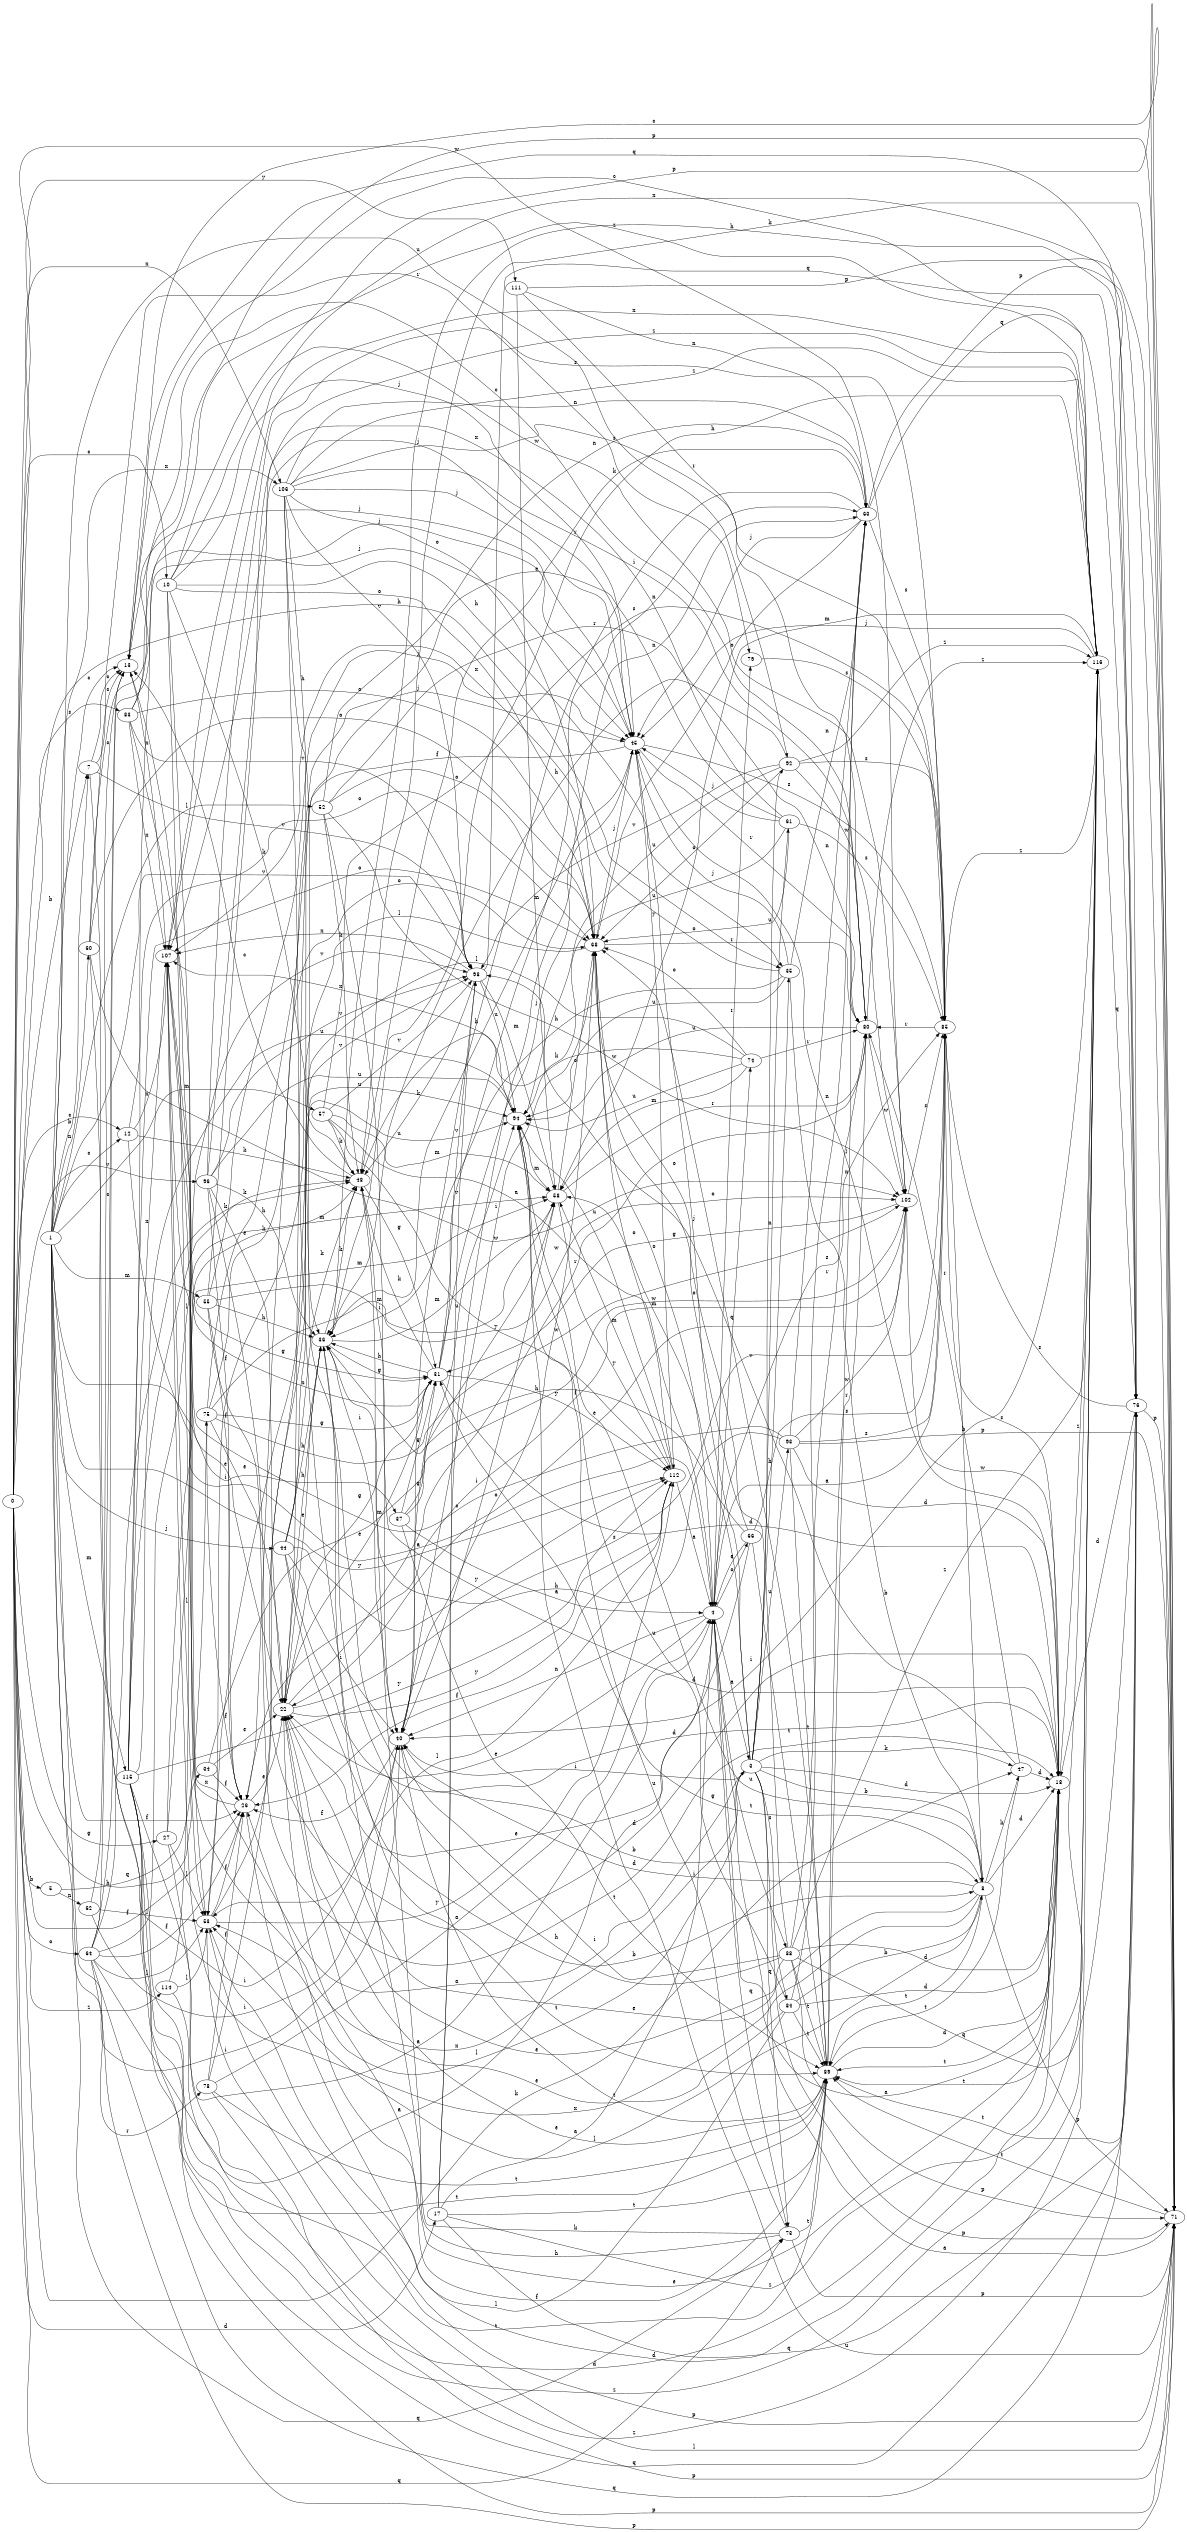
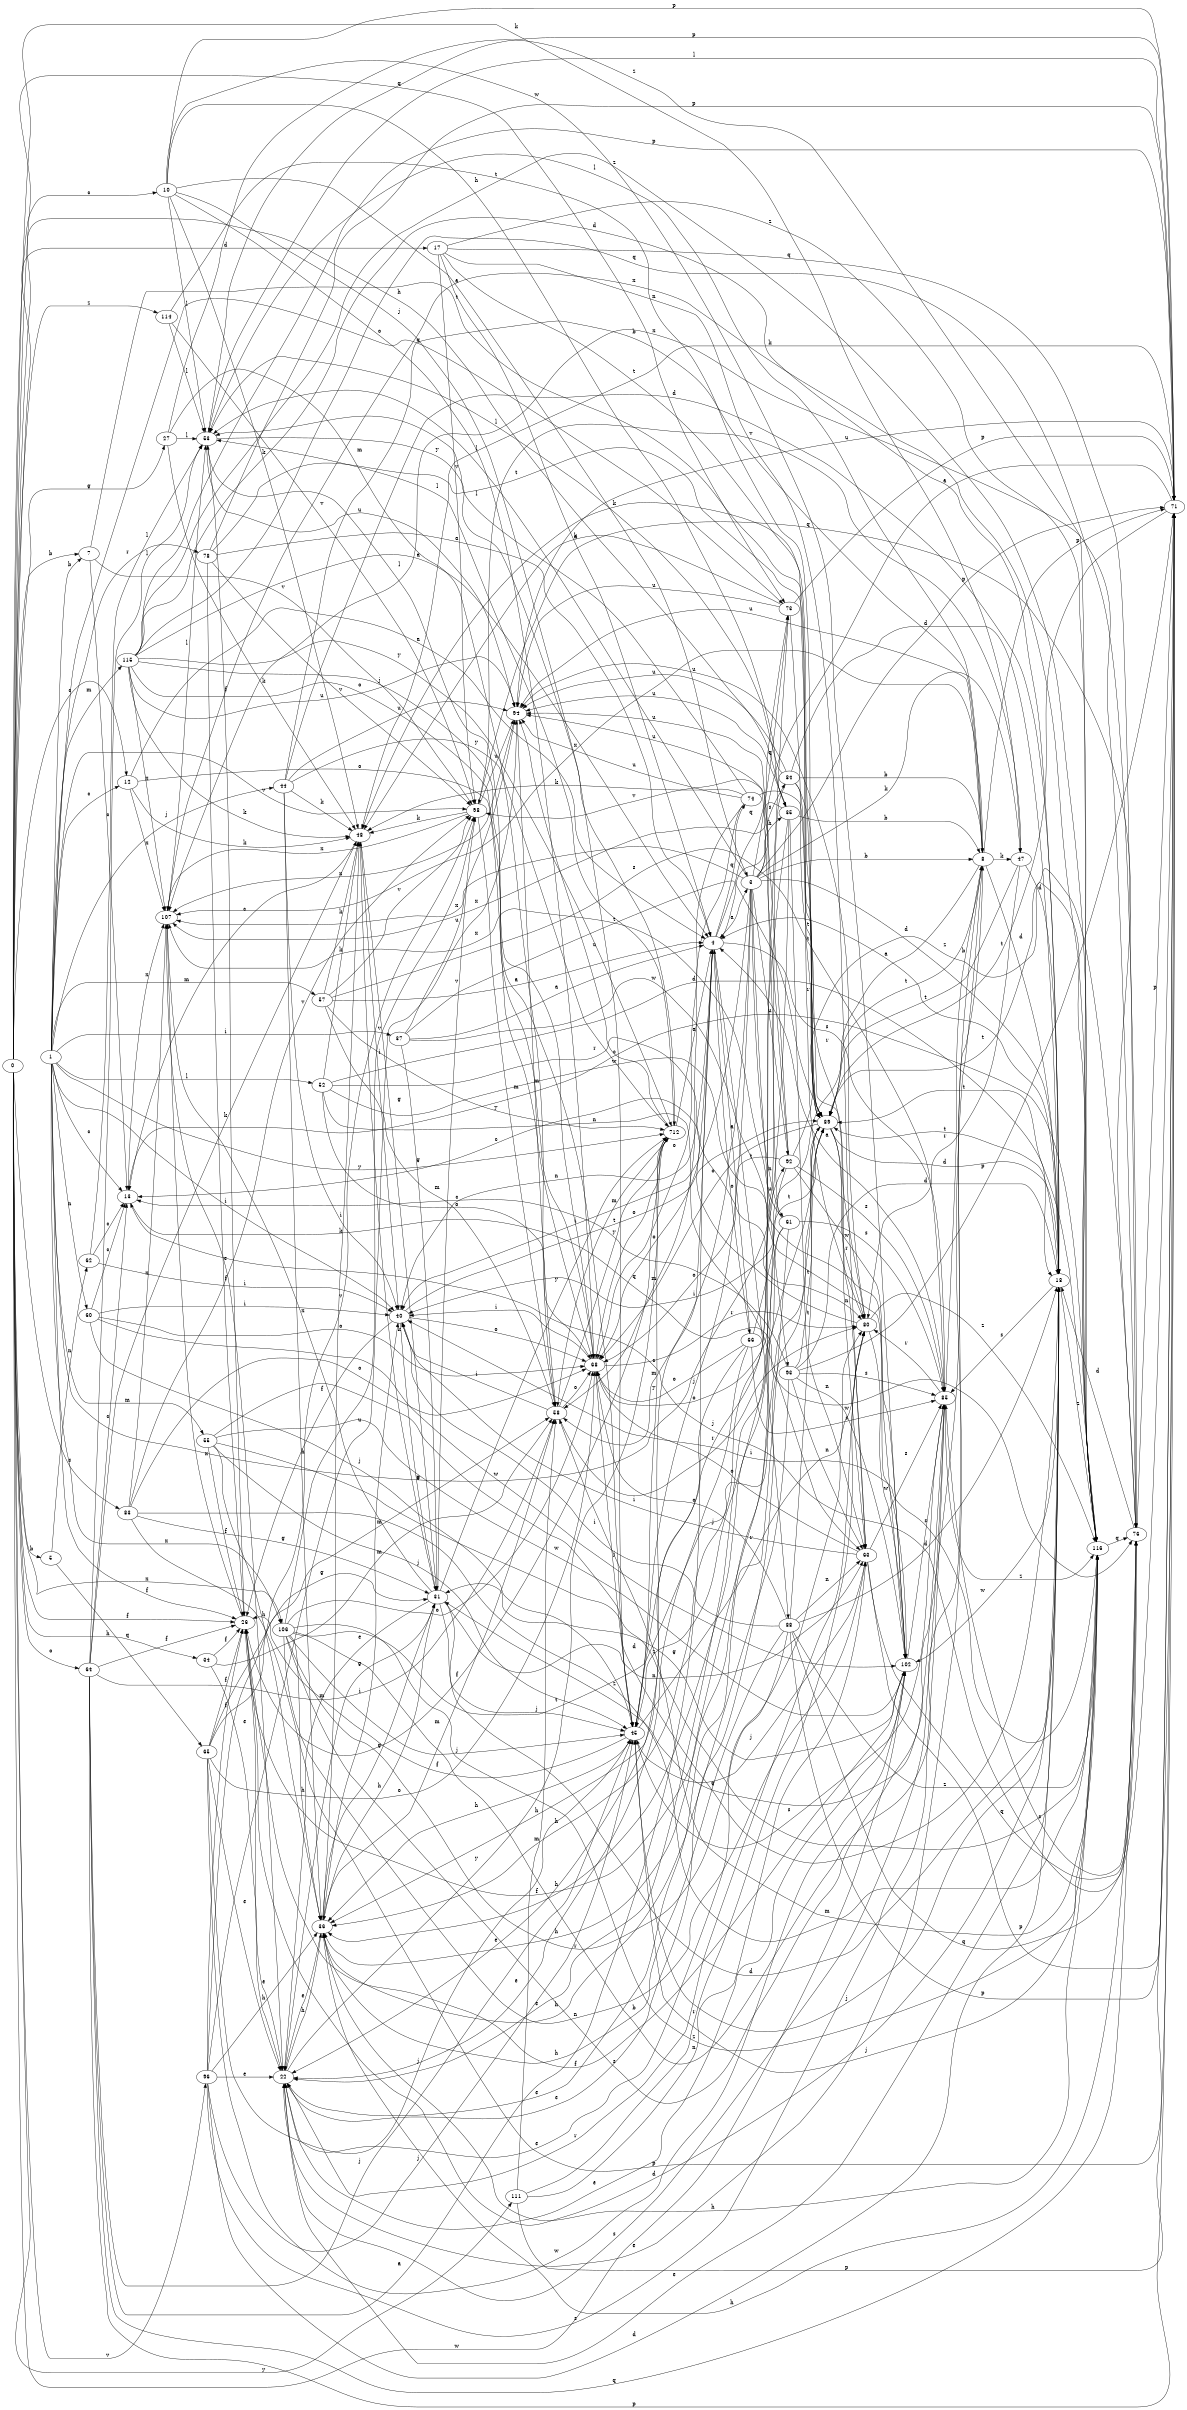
node "79": removed
node "75": label "75" -> "65"
node "112": label "112" -> "712"
